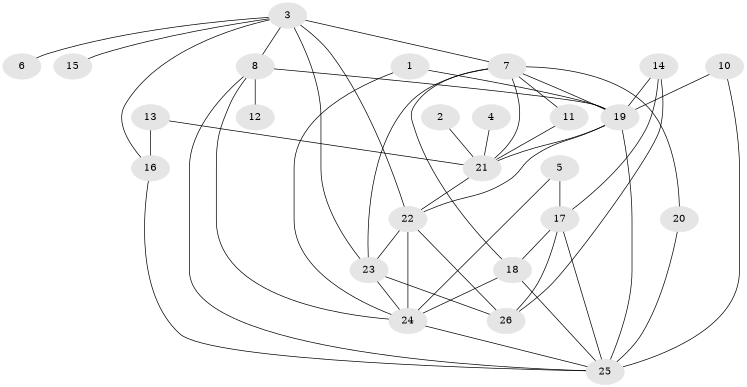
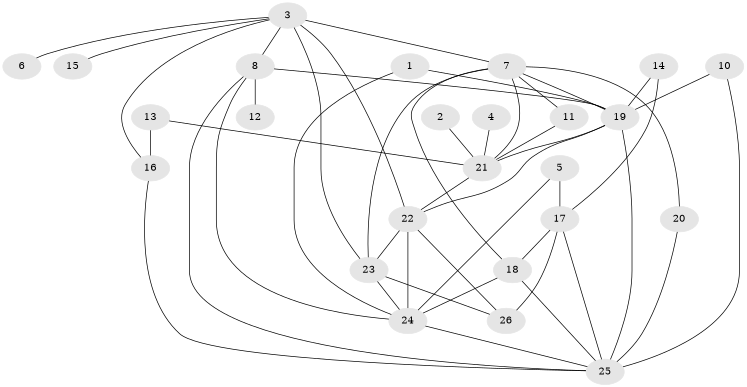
edge "14" -- "26": removed
